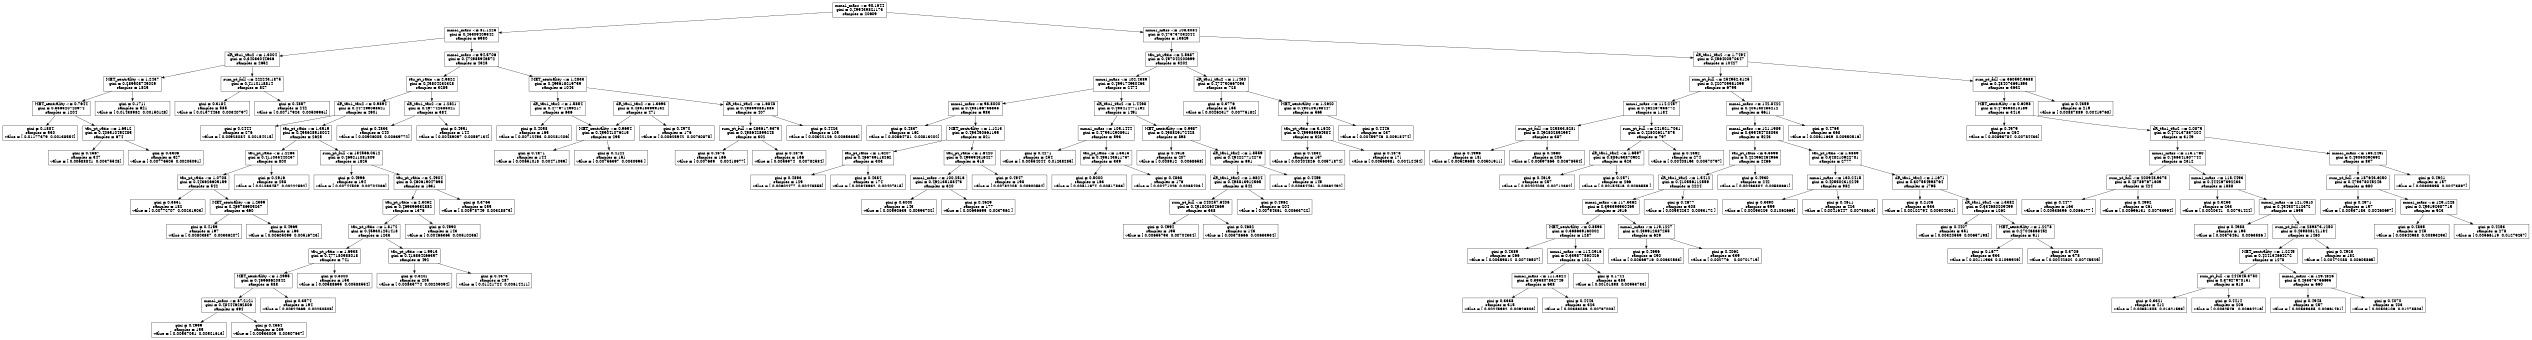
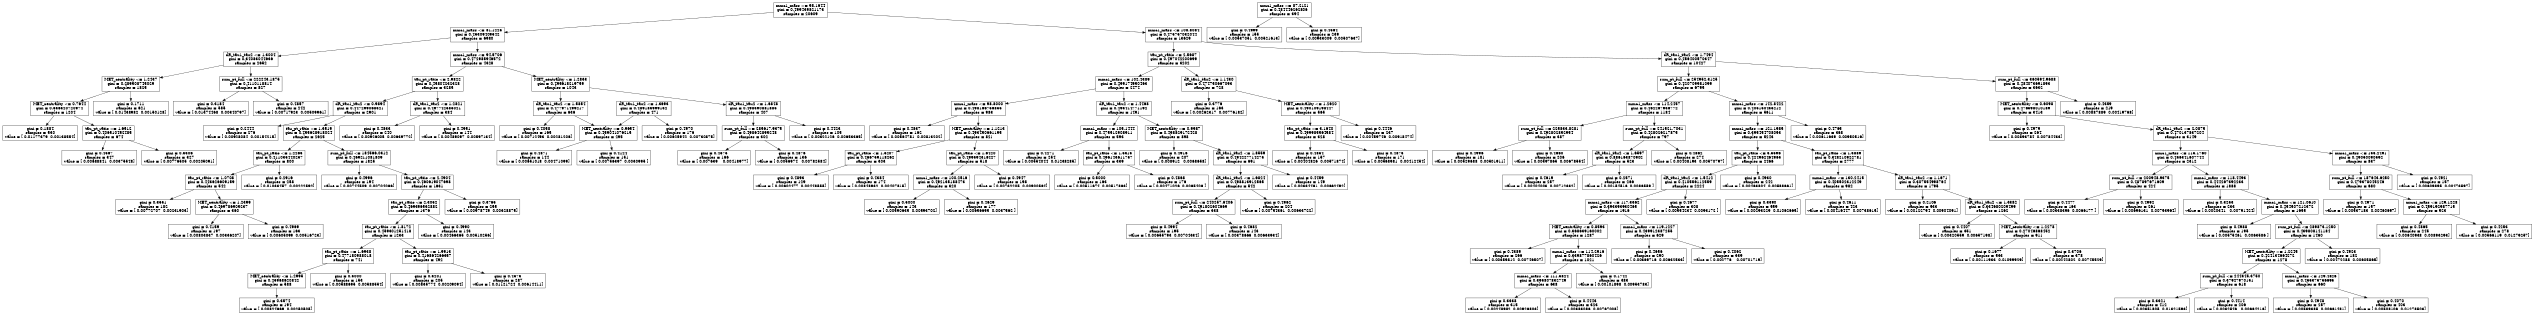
edge "MET_centrality <= 1.2995 gini = 0.45968620842 samples = 588" -> "mmc1_mass <= 87.2121 gini = 0.484446262806 samples = 394": removed
